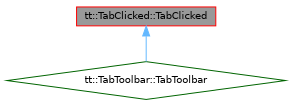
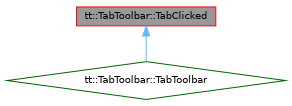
node "tt::TabClicked::TabClicked": label "tt::TabClicked::TabClicked" -> "tt::TabToolbar::TabClicked"
